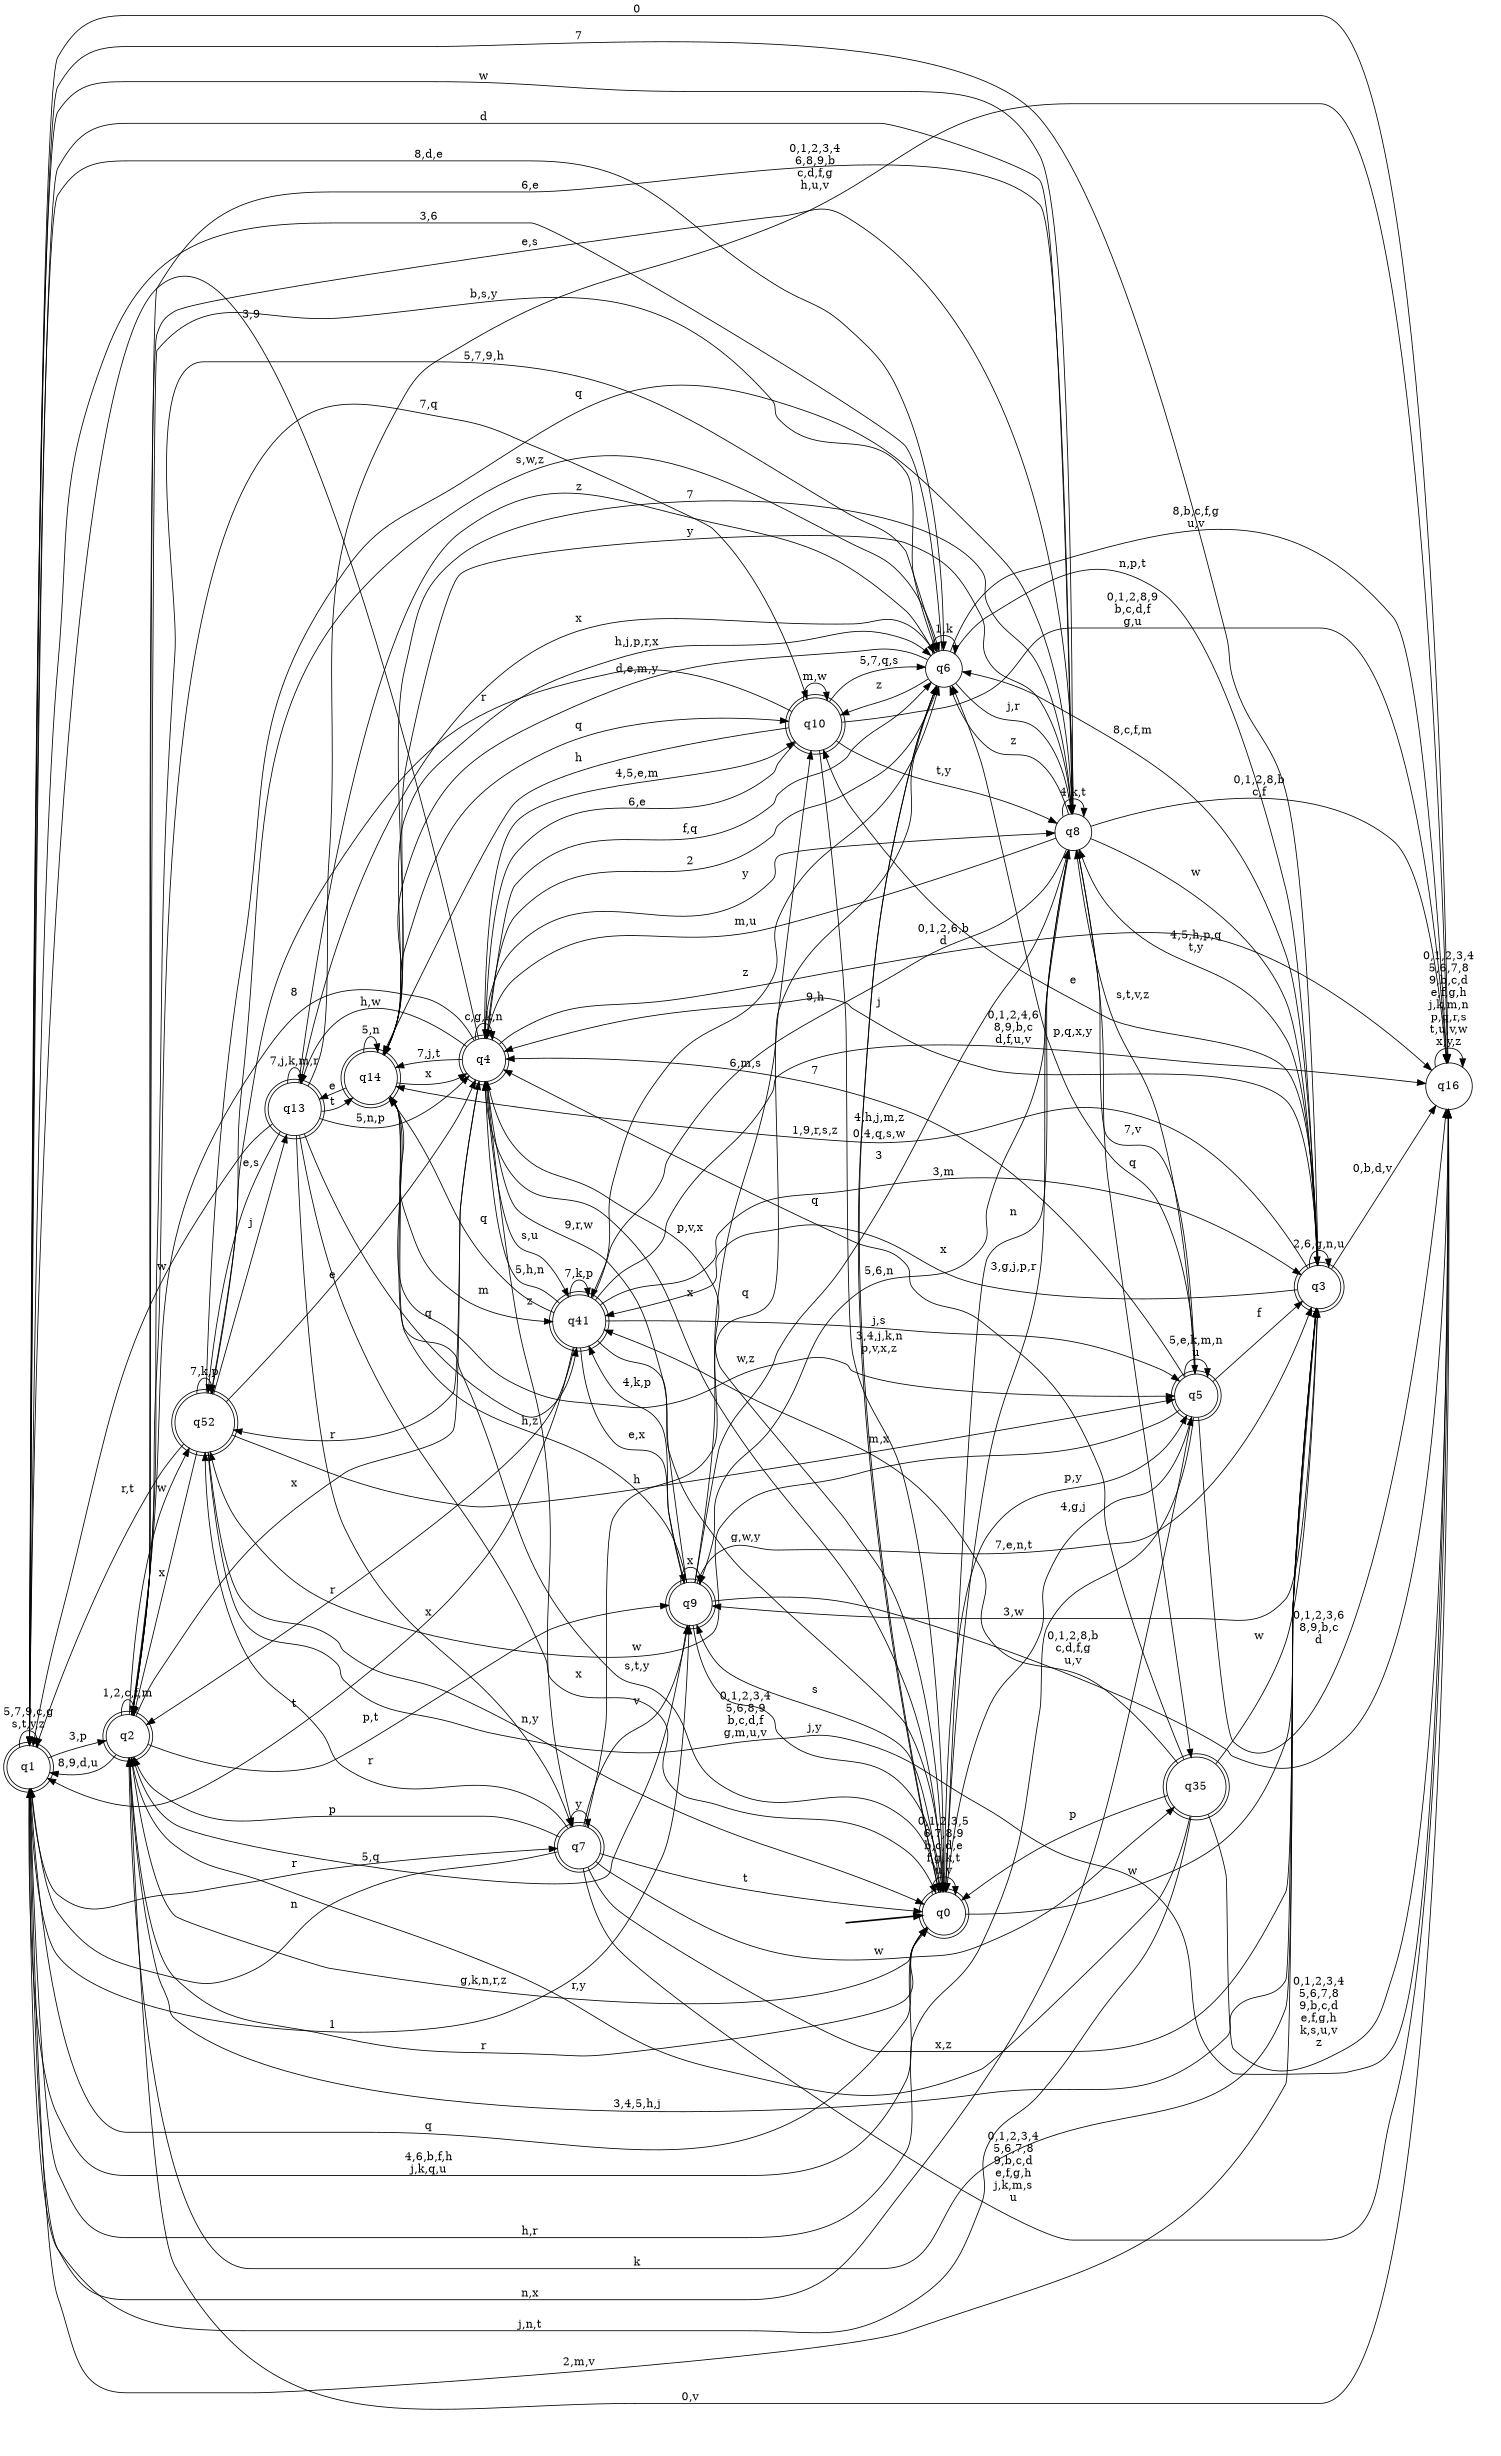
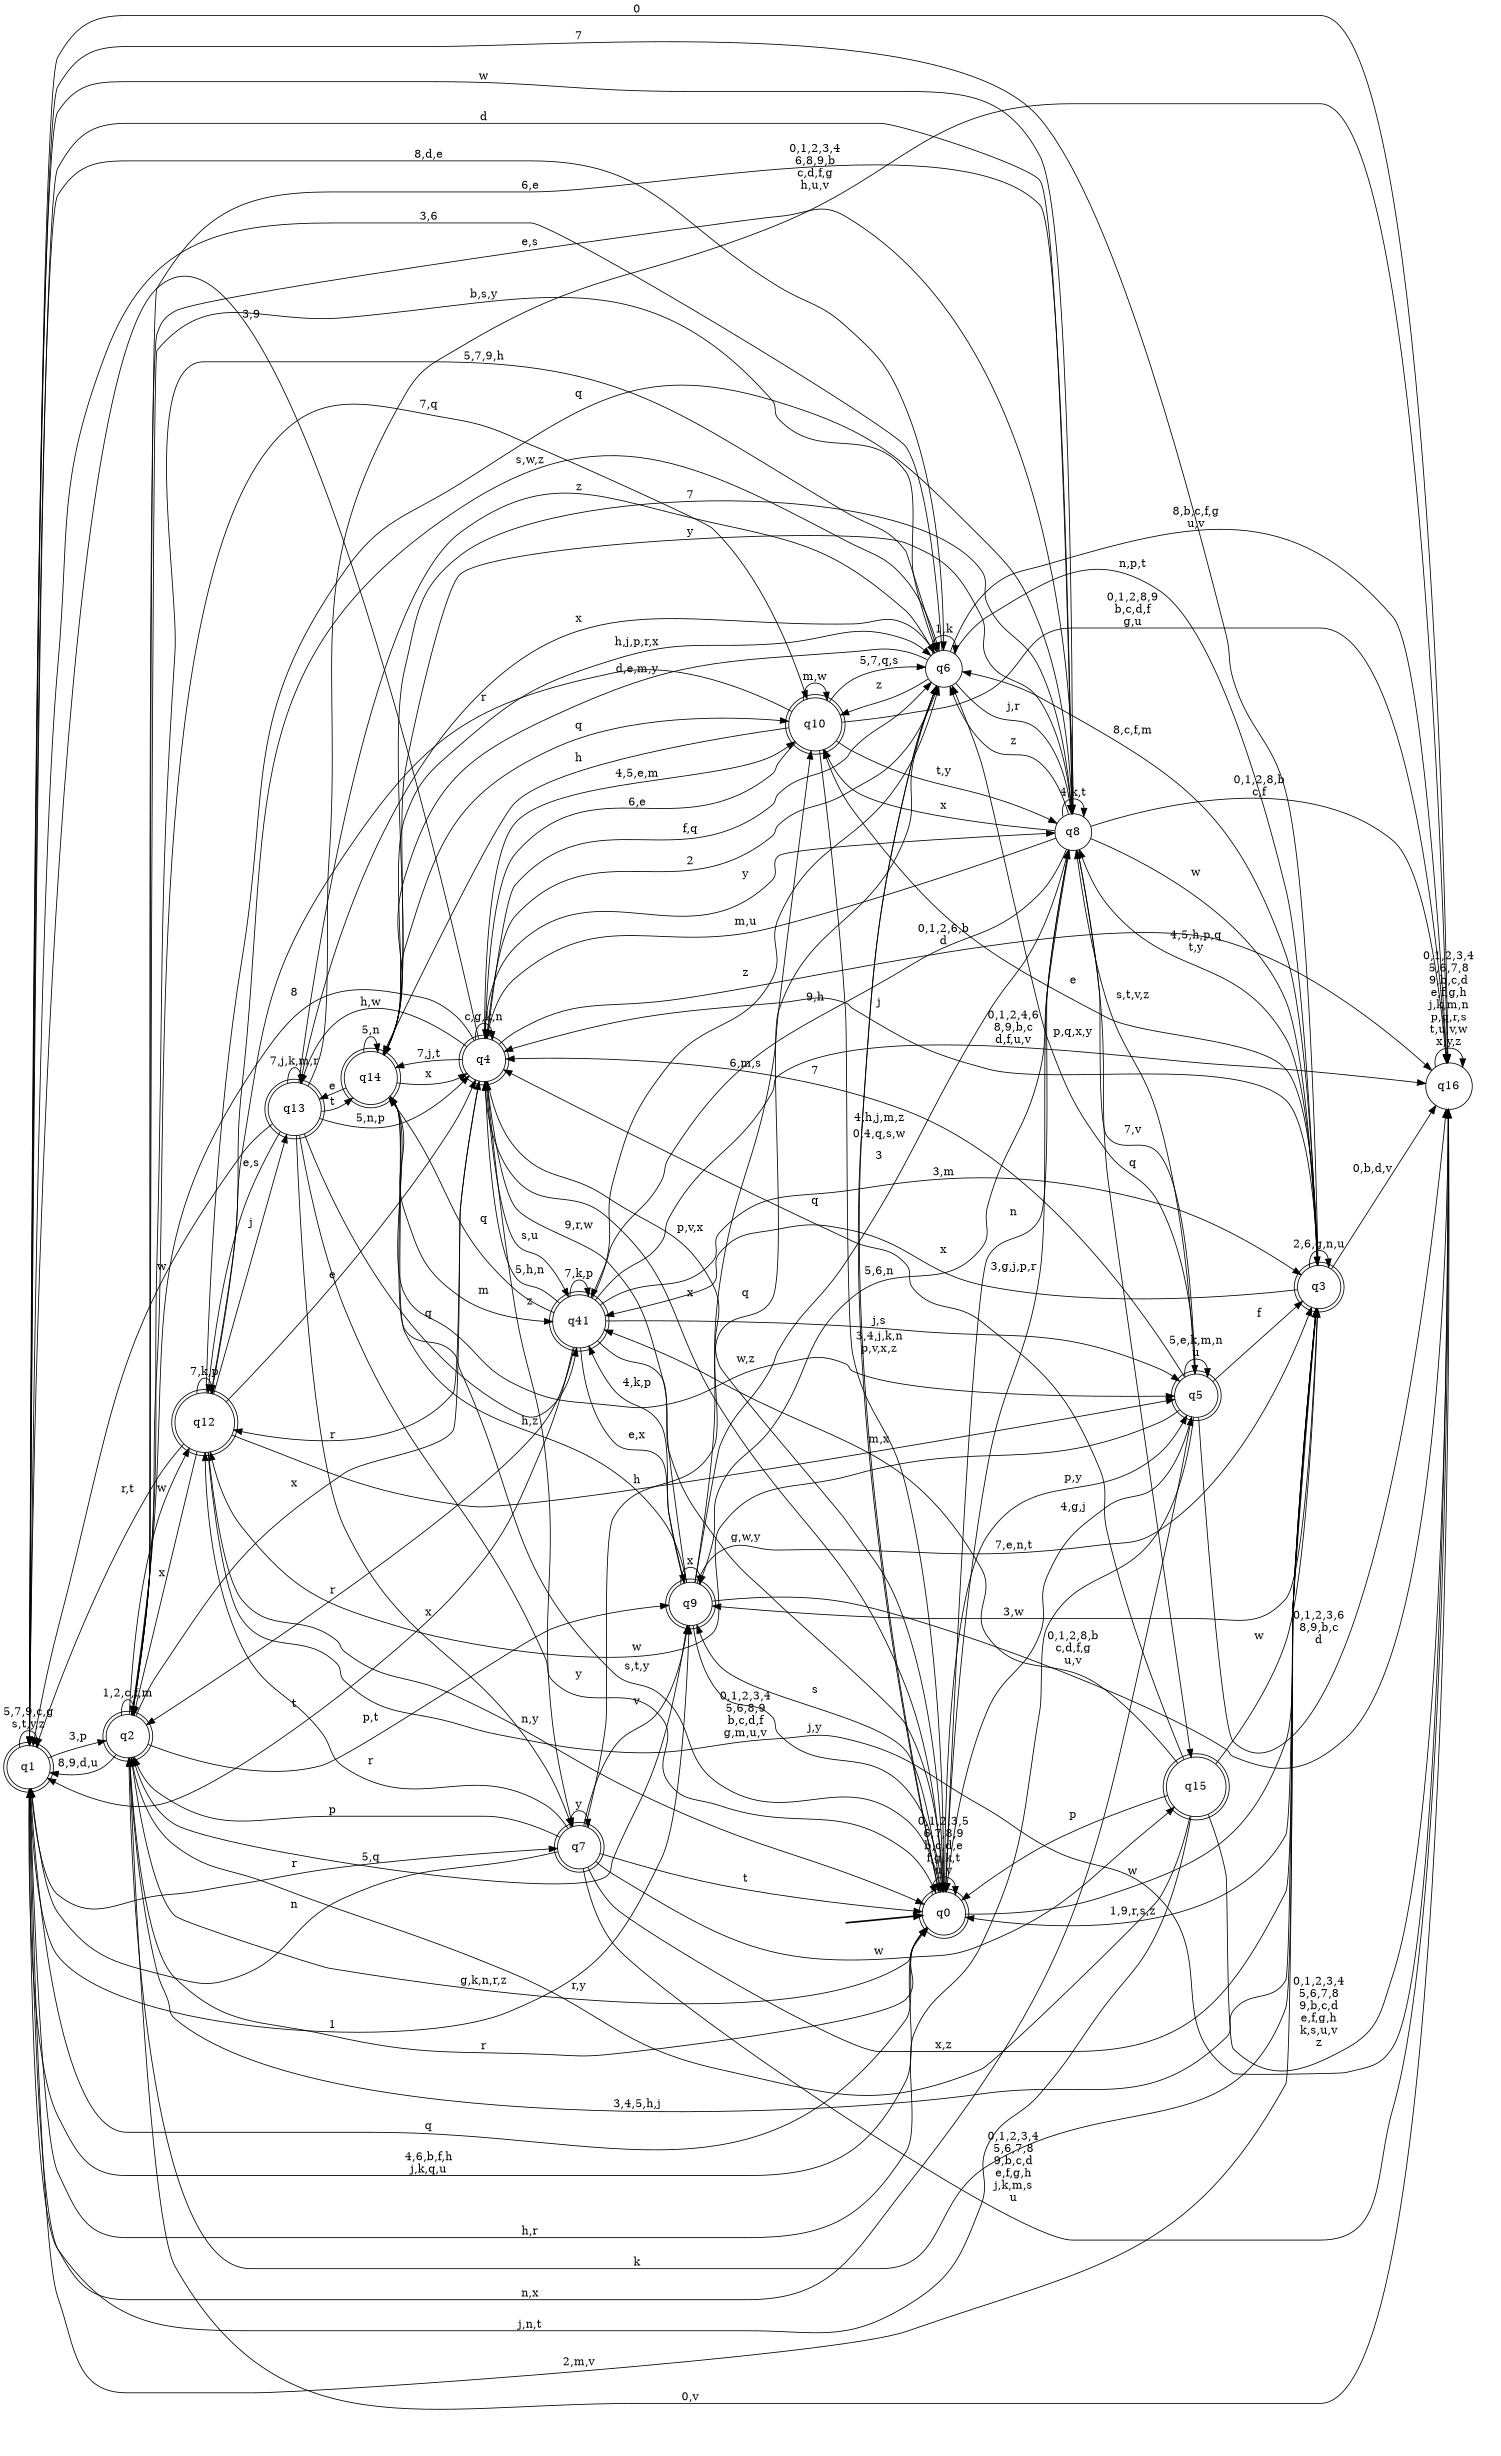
edge "q8" -> "q10": added, label "x"
edge "q3" -> "q14": now "q3" -> "q0"
node "q52": label "q52" -> "q12"
edge "q13" -> "q0": label "x" -> "y"
node "q35": label "q35" -> "q15"
